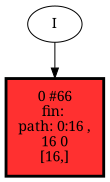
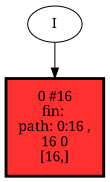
node "0 #66 fin: path: 0:16 , 16 0 [16,]": label "0 #66 fin: path: 0:16 , 16 0 [16,]" -> "0 #16 fin: path: 0:16 , 16 0 [16,]"
